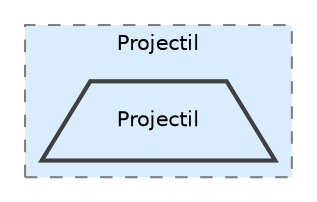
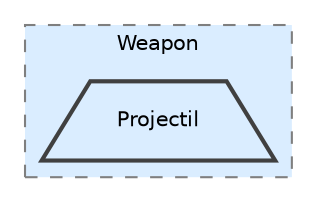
cluster "Projectil": label "Projectil" -> "Weapon"
